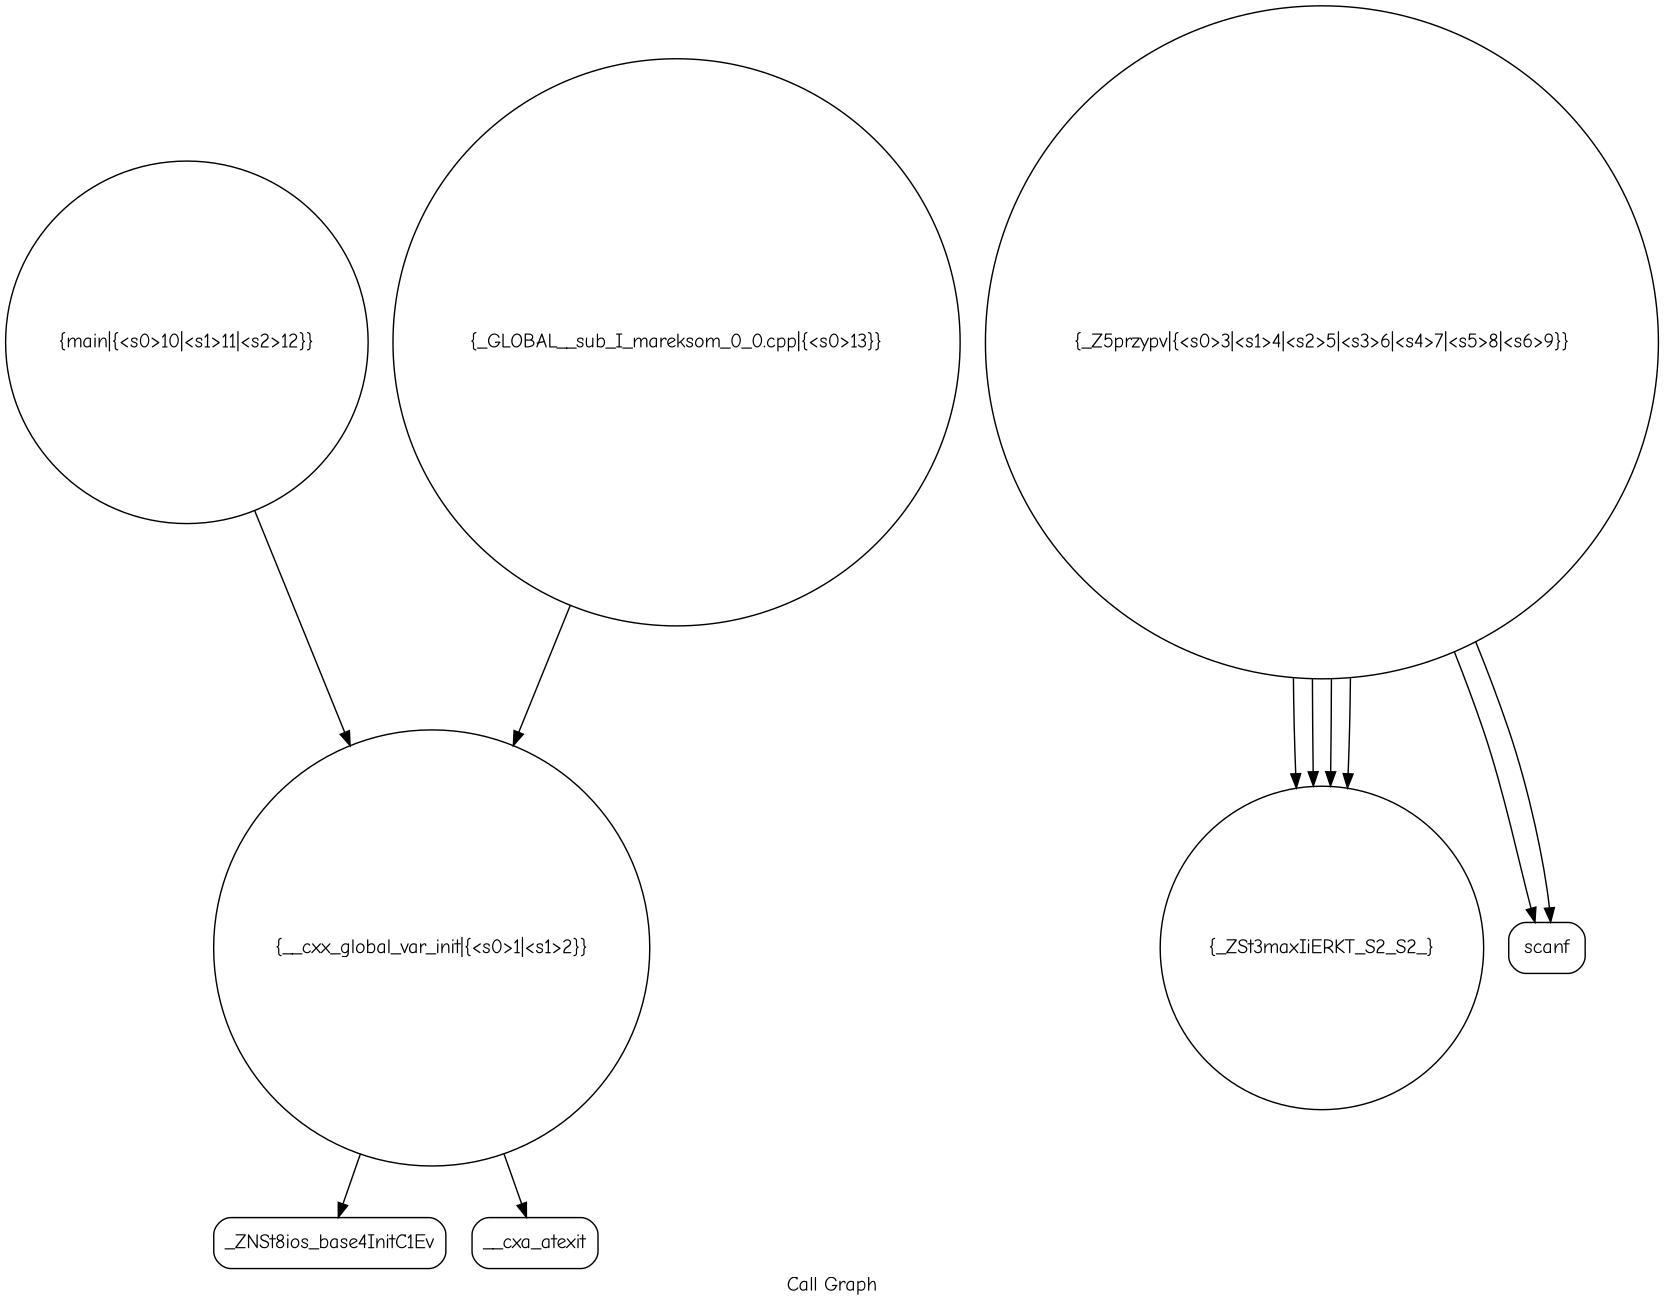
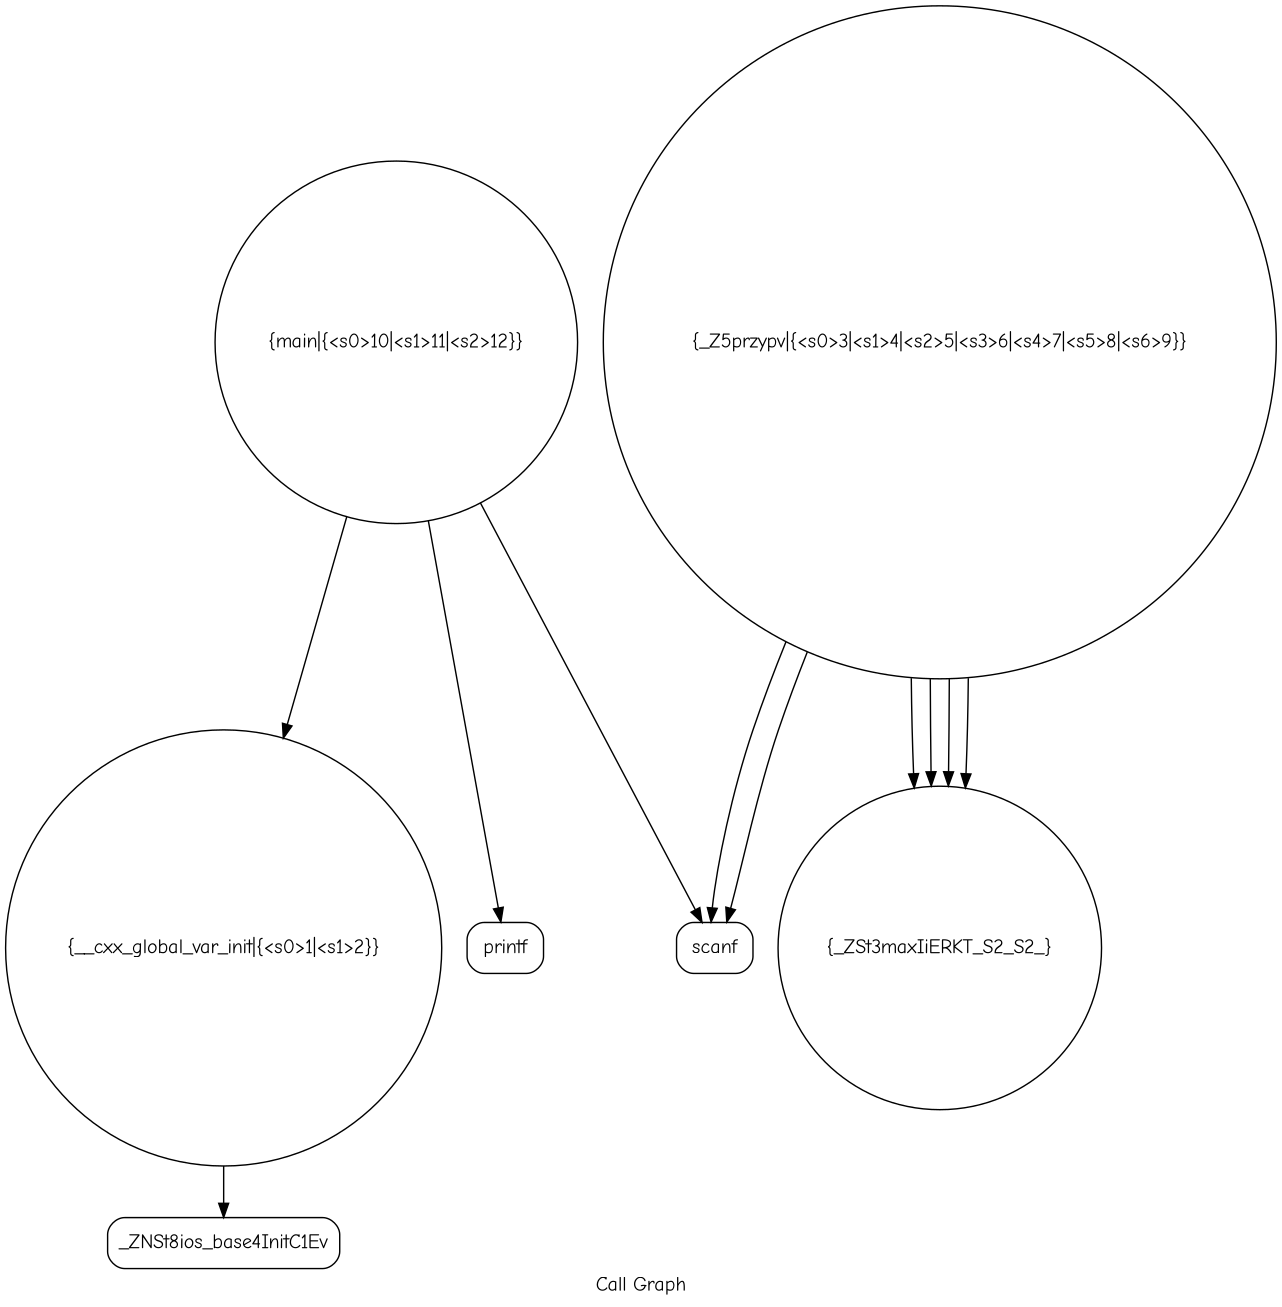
node "{_GLOBAL__sub_I_mareksom_0_0.cpp|{<s0>13}}": removed
edge "{main|{<s0>10|<s1>11|<s2>12}}" -> "scanf": added
node "printf": added
node "__cxa_atexit": removed
